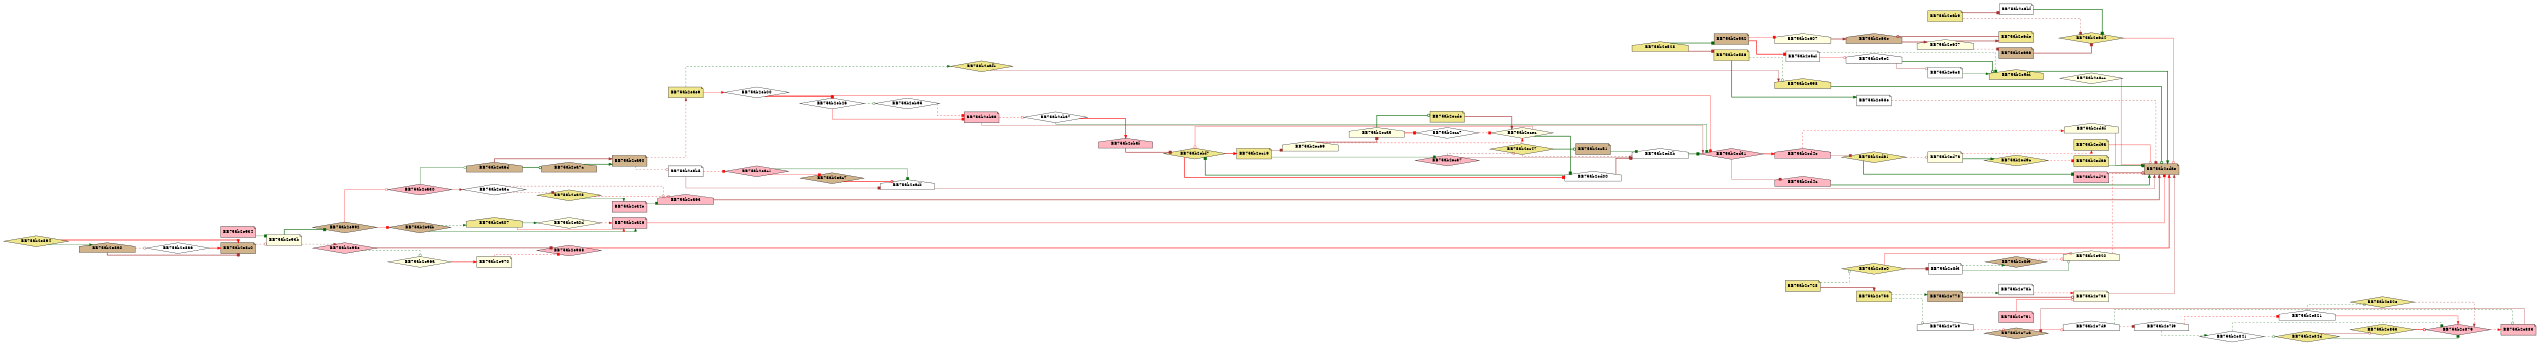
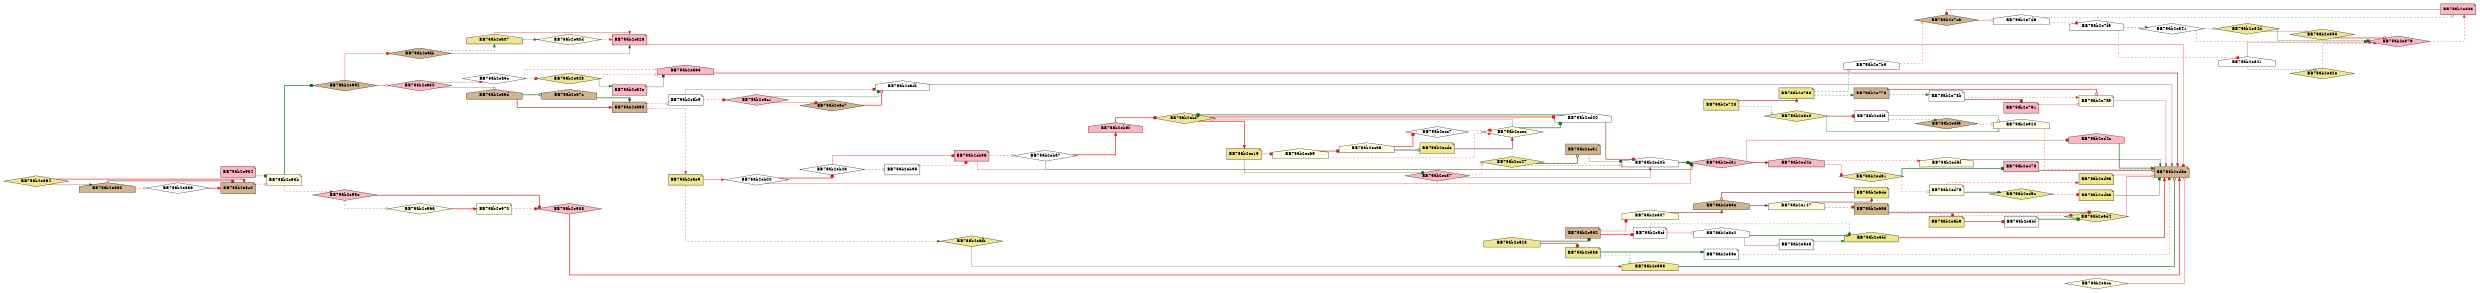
node "BB75ab2e647": label "BB75ab2e647" -> "BB75ab2e147"
edge "BB75ab2e5fd" -> "BB75ab2edae": color darkgreen -> red
edge "BB75ab2e78b" -> "BB75ab2e791": added
node "BB75ab2eb95": shape diamond -> note
edge "BB75ab2e6a6" -> "BB75ab2e6b9": added
edge "BB75ab2e8e0" -> "BB75ab2e920": color red -> darkgreen
